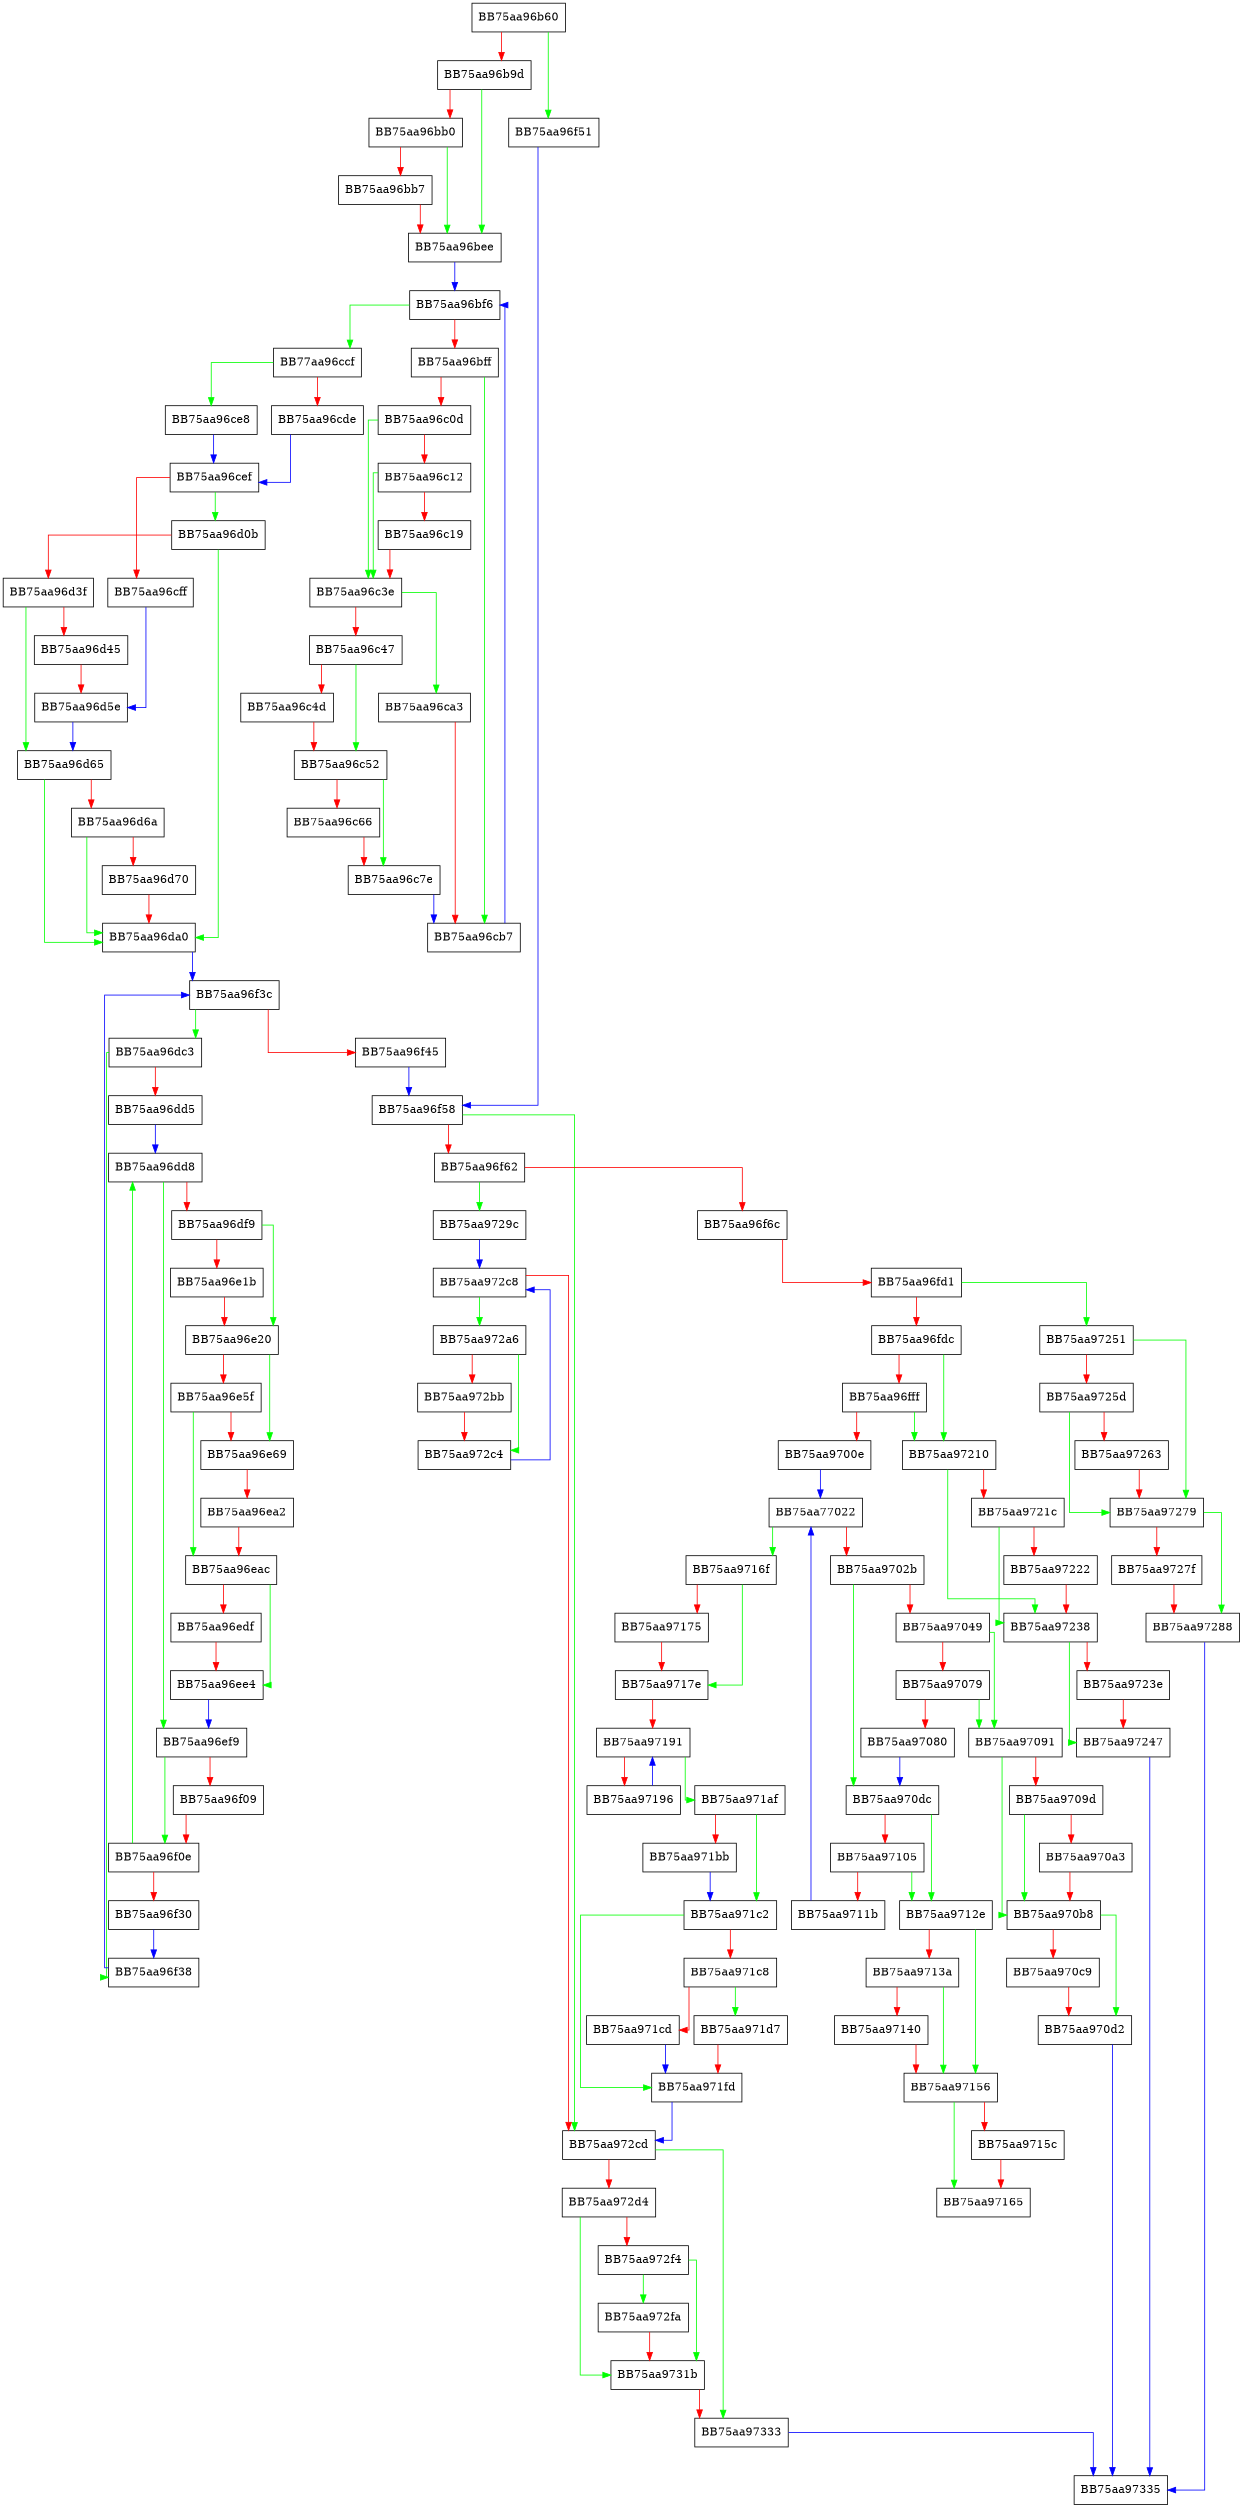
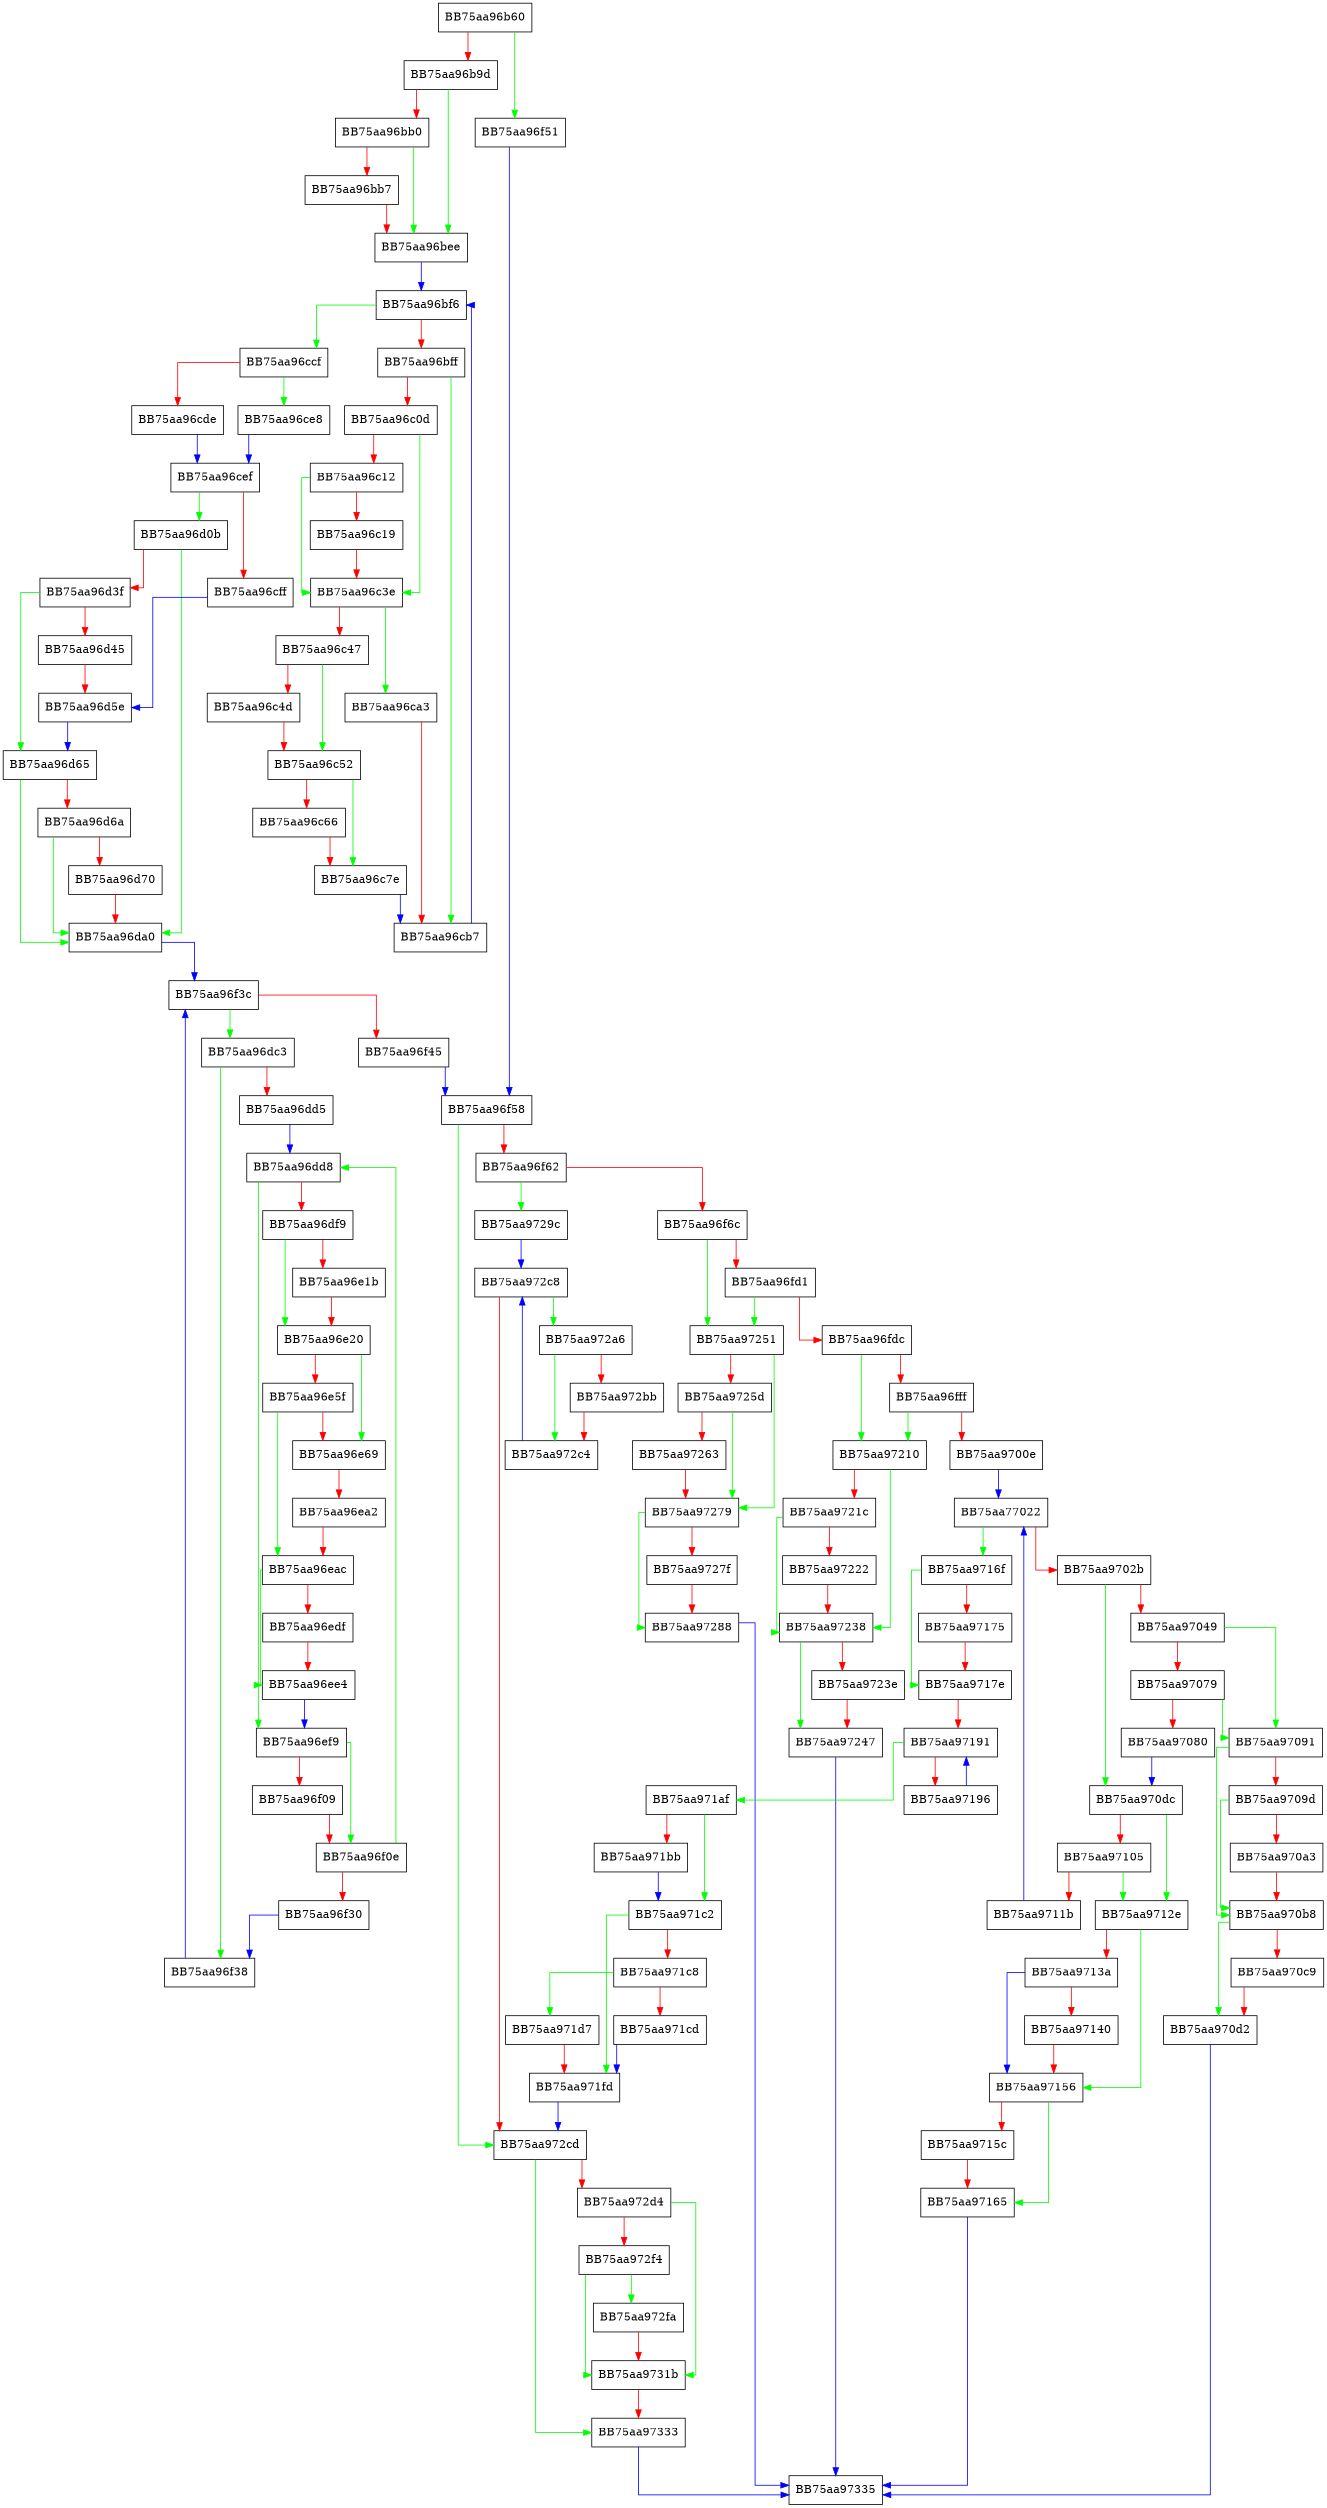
node "BB77aa96ccf": label "BB77aa96ccf" -> "BB75aa96ccf"
edge "BB75aa96f6c" -> "BB75aa97251": added
edge "BB75aa9713a" -> "BB75aa97156": color green -> blue
edge "BB75aa97165" -> "BB75aa97335": added
